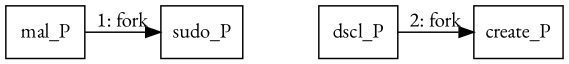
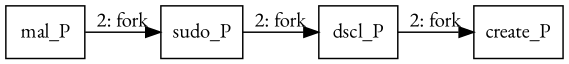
edge "mal_P" -> "sudo_P": label "1: fork" -> "2: fork"
edge "sudo_P" -> "dscl_P": added, label "2: fork"
